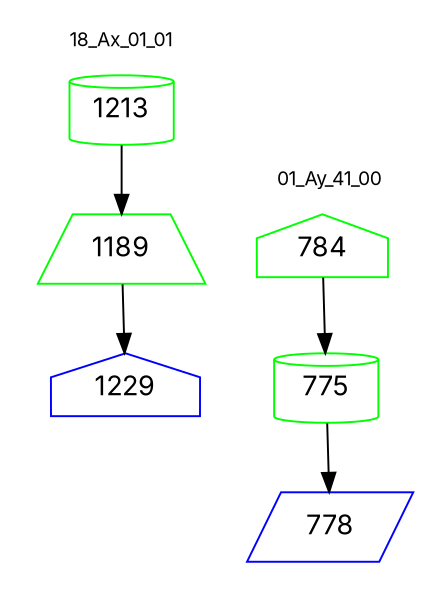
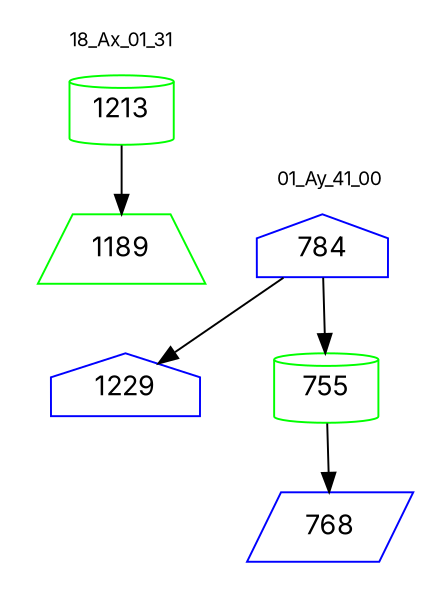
cluster "18_Ax_01_01": label "18_Ax_01_01" -> "18_Ax_01_31"
node "784": color green -> blue
edge "1189" -> "1229": now "784" -> "1229"
node "775": label "775" -> "755"
node "778": label "778" -> "768"
